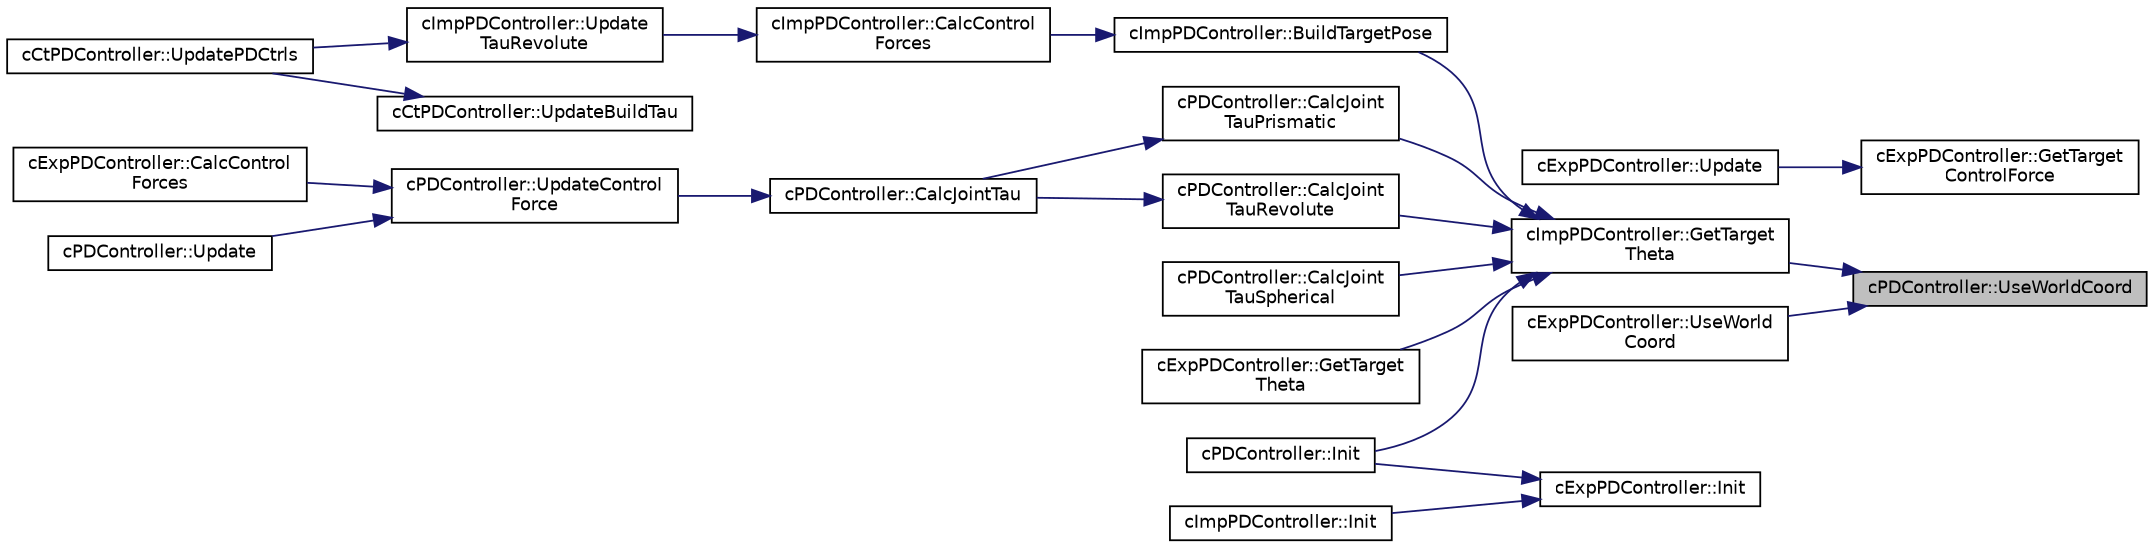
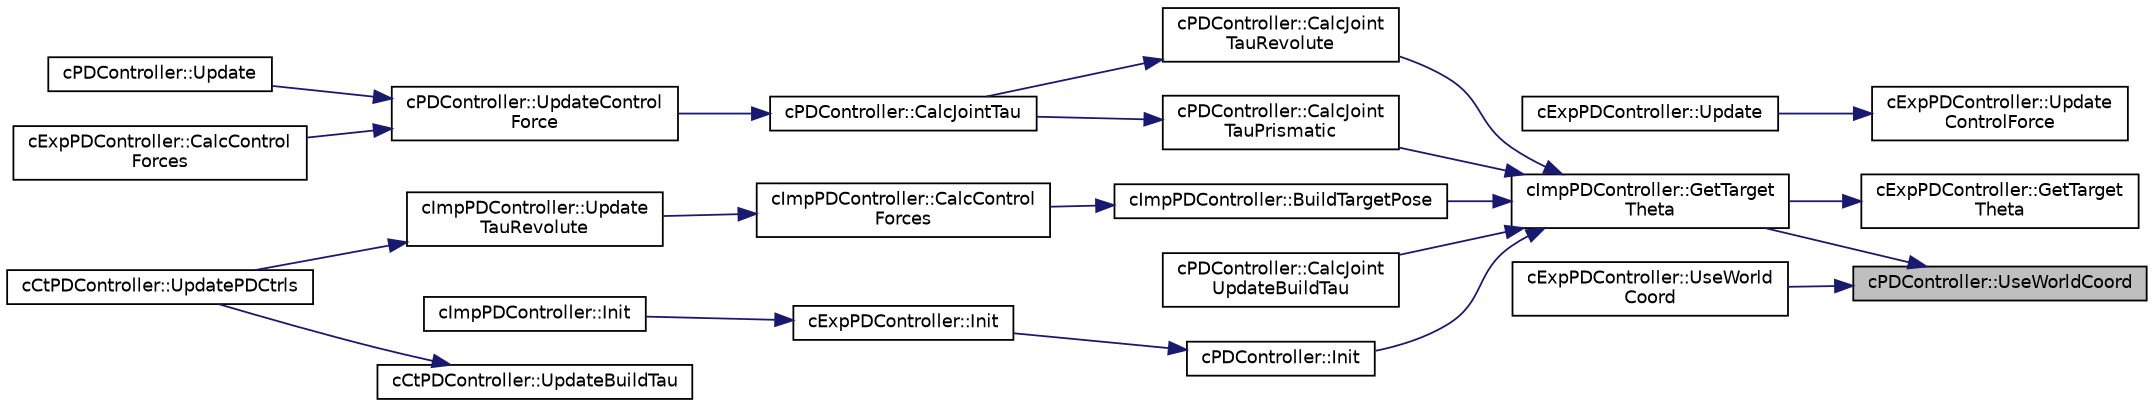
node "cExpPDController::GetTarget ControlForce": label "cExpPDController::GetTarget ControlForce" -> "cExpPDController::Update ControlForce"
node "cPDController::CalcJoint TauSpherical": label "cPDController::CalcJoint TauSpherical" -> "cPDController::CalcJoint UpdateBuildTau"
edge "cExpPDController::GetTarget Theta" -> "cImpPDController::GetTarget Theta": reversed
edge "cPDController::Init" -> "cExpPDController::Init": reversed
